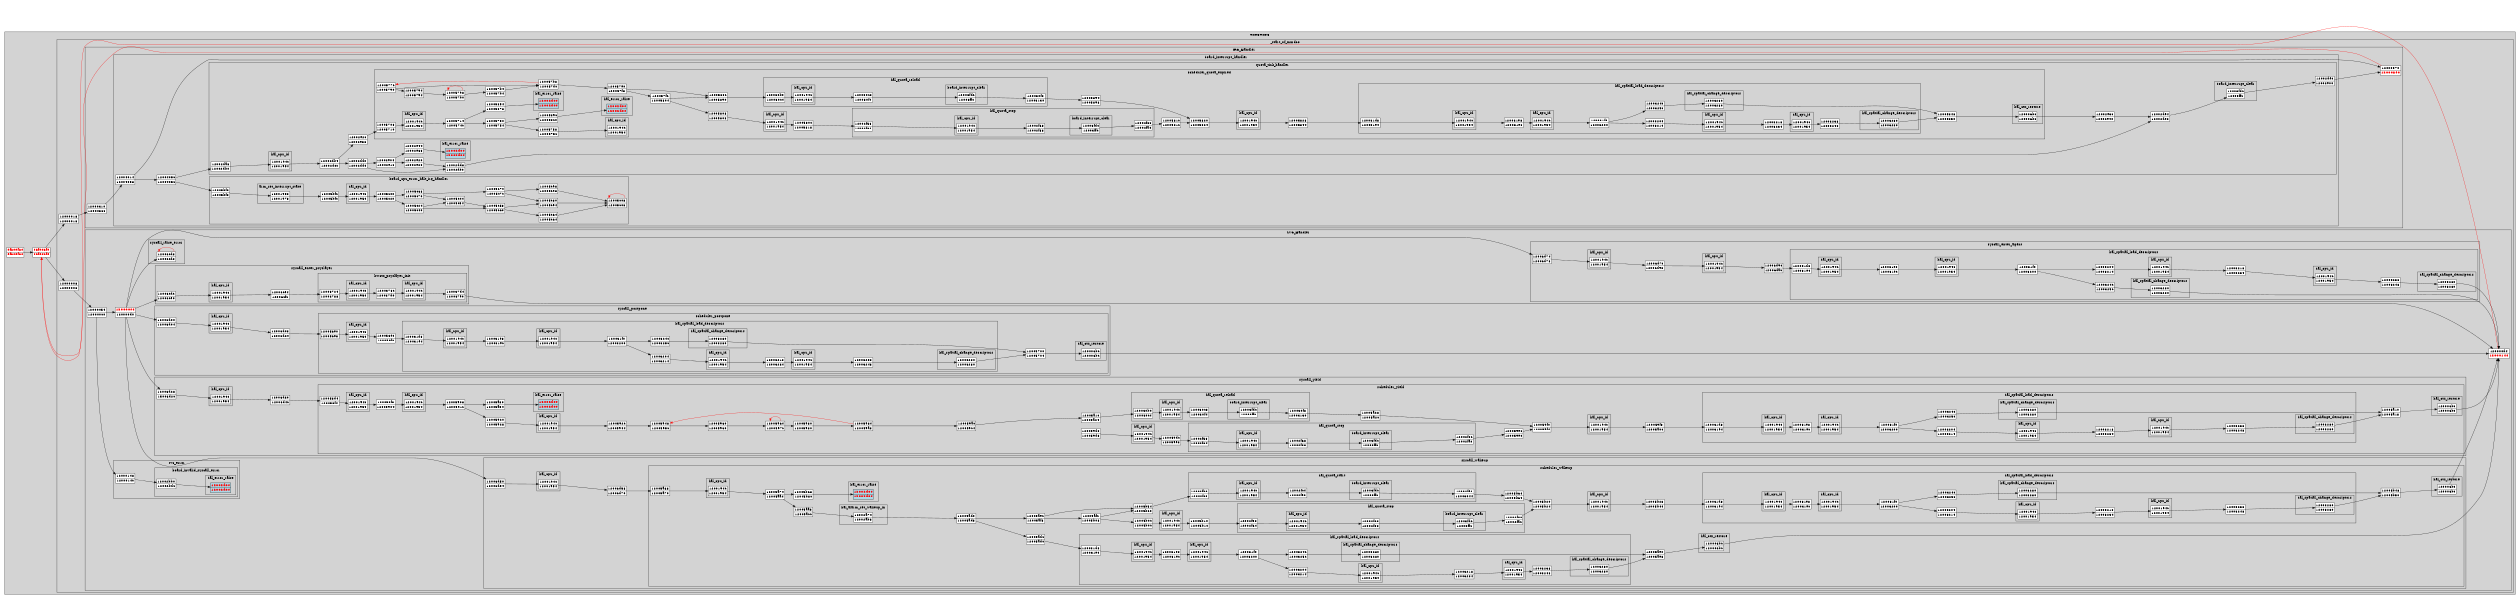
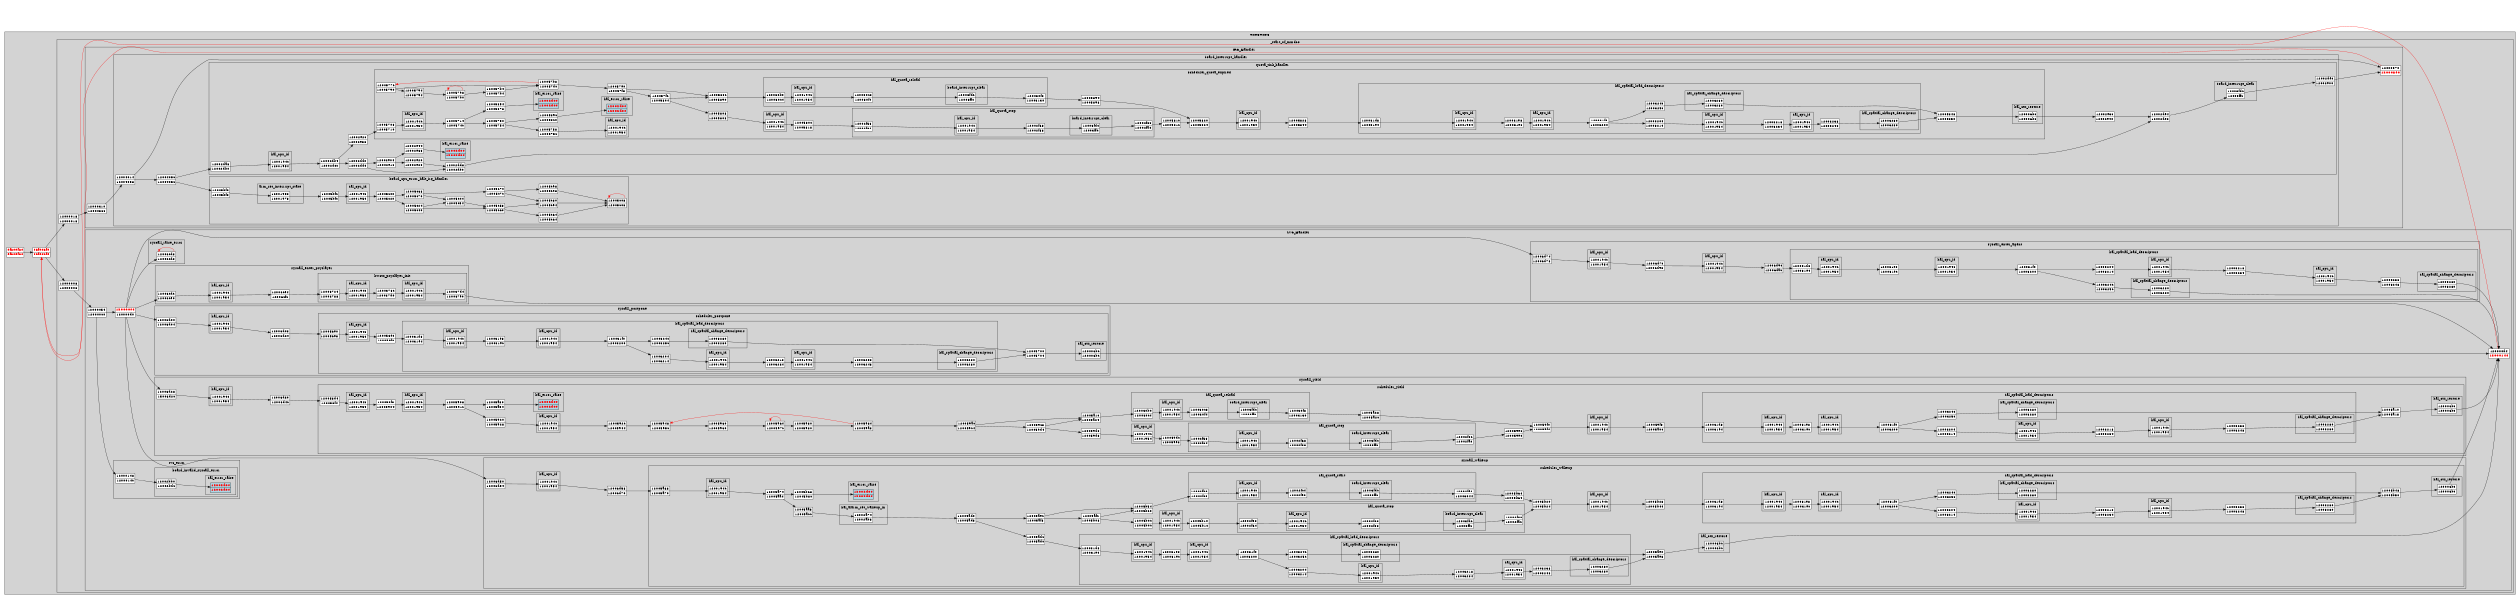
node "120059c8": added
